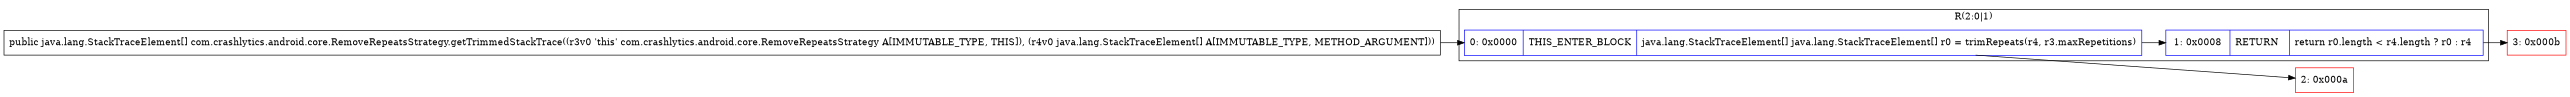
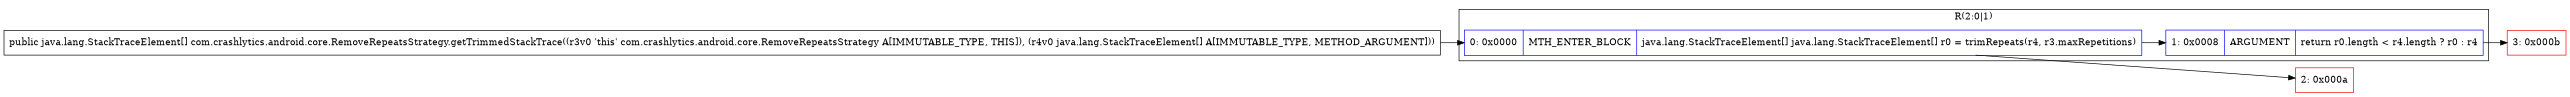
node "0: 0x0000": text "THIS_ENTER_BLOCK" -> "MTH_ENTER_BLOCK"
node "1: 0x0008": text "RETURN" -> "ARGUMENT"
